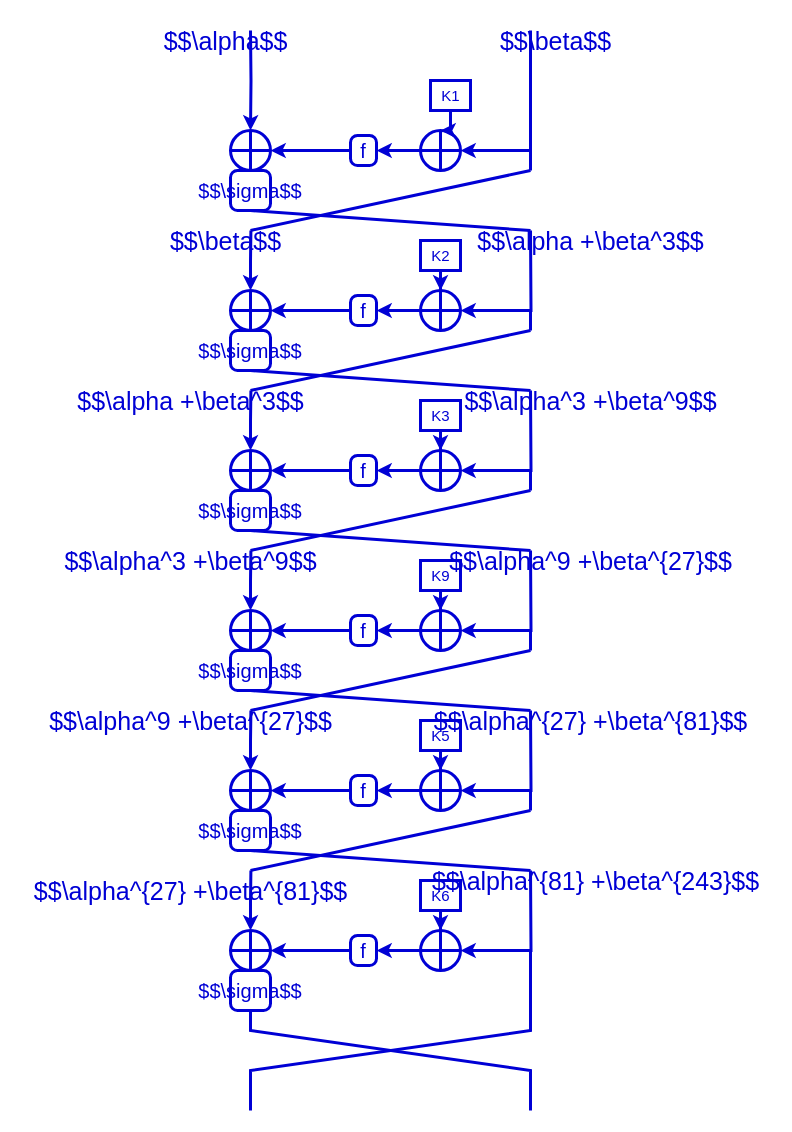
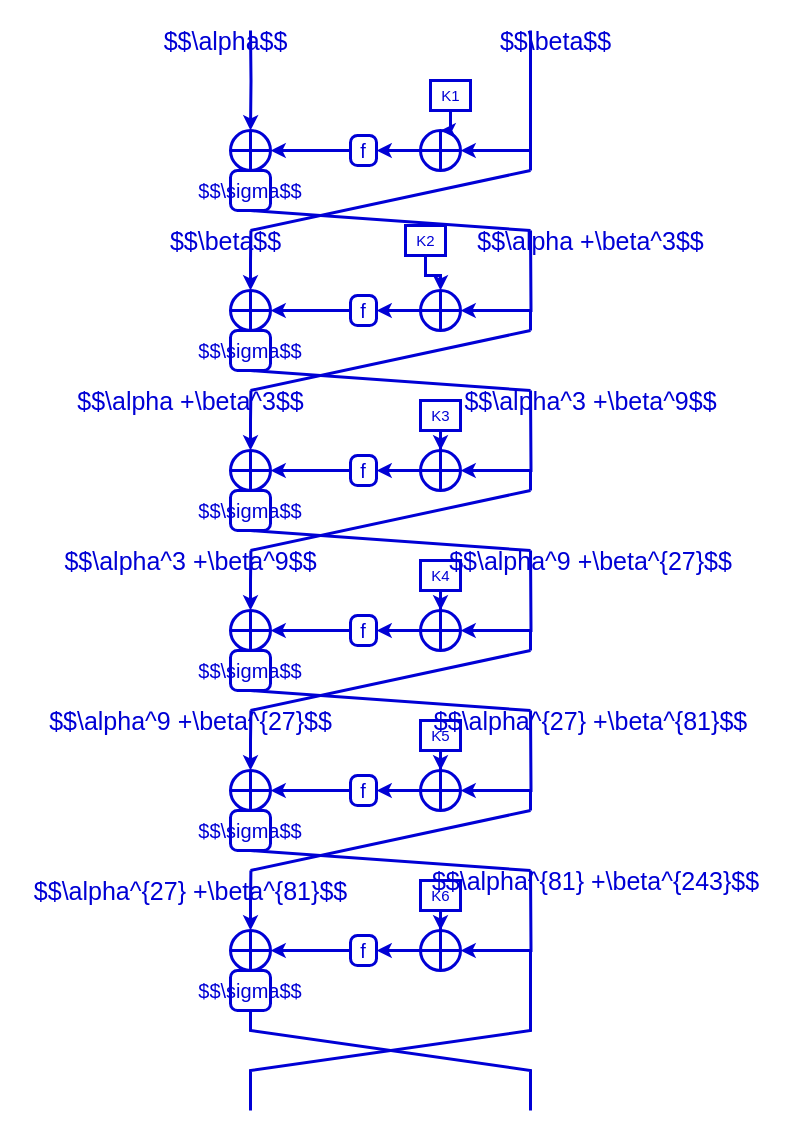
node "K2": moved (441, 256) -> (426, 241)
node "K9": label "K9" -> "K4"
